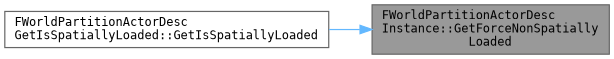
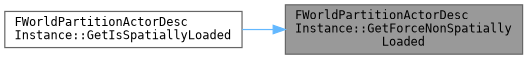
node "FWorldPartitionActorDesc GetIsSpatiallyLoaded::GetIsSpatiallyLoaded": label "FWorldPartitionActorDesc GetIsSpatiallyLoaded::GetIsSpatiallyLoaded" -> "FWorldPartitionActorDesc Instance::GetIsSpatiallyLoaded"
